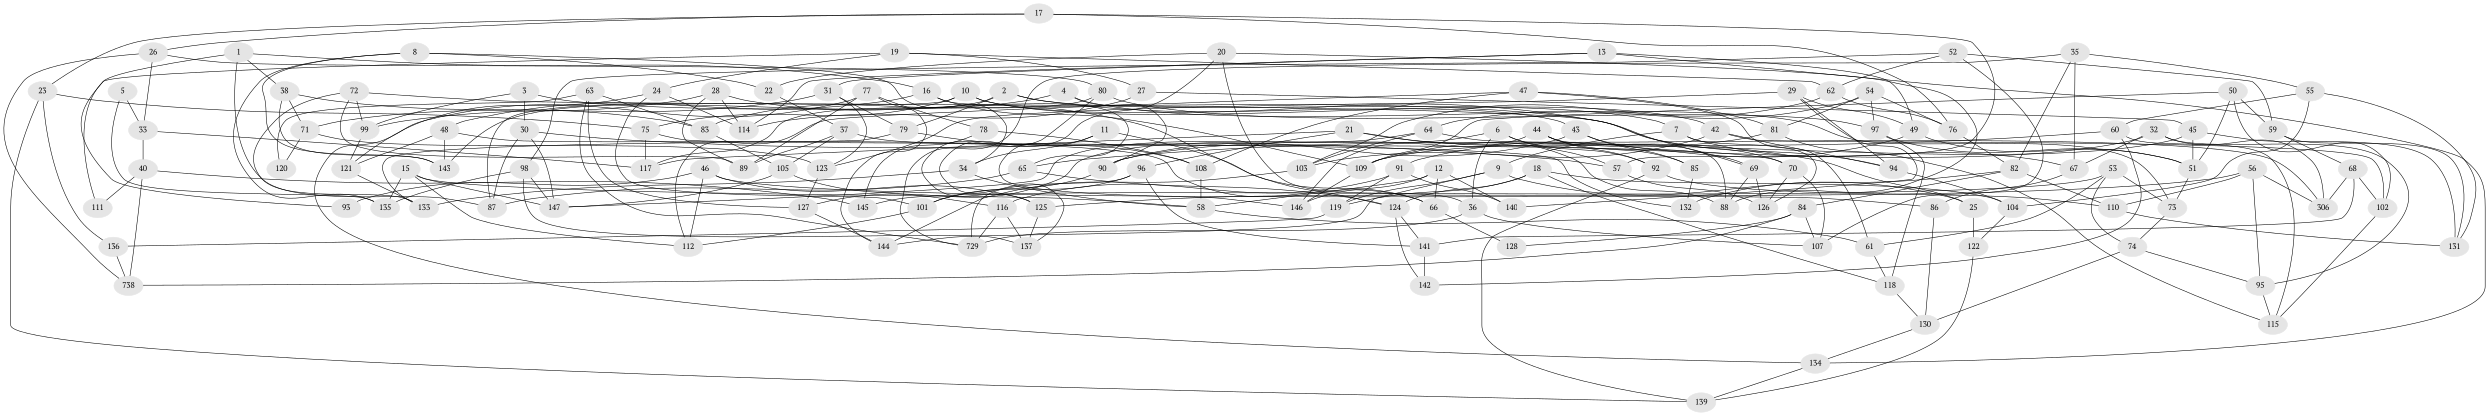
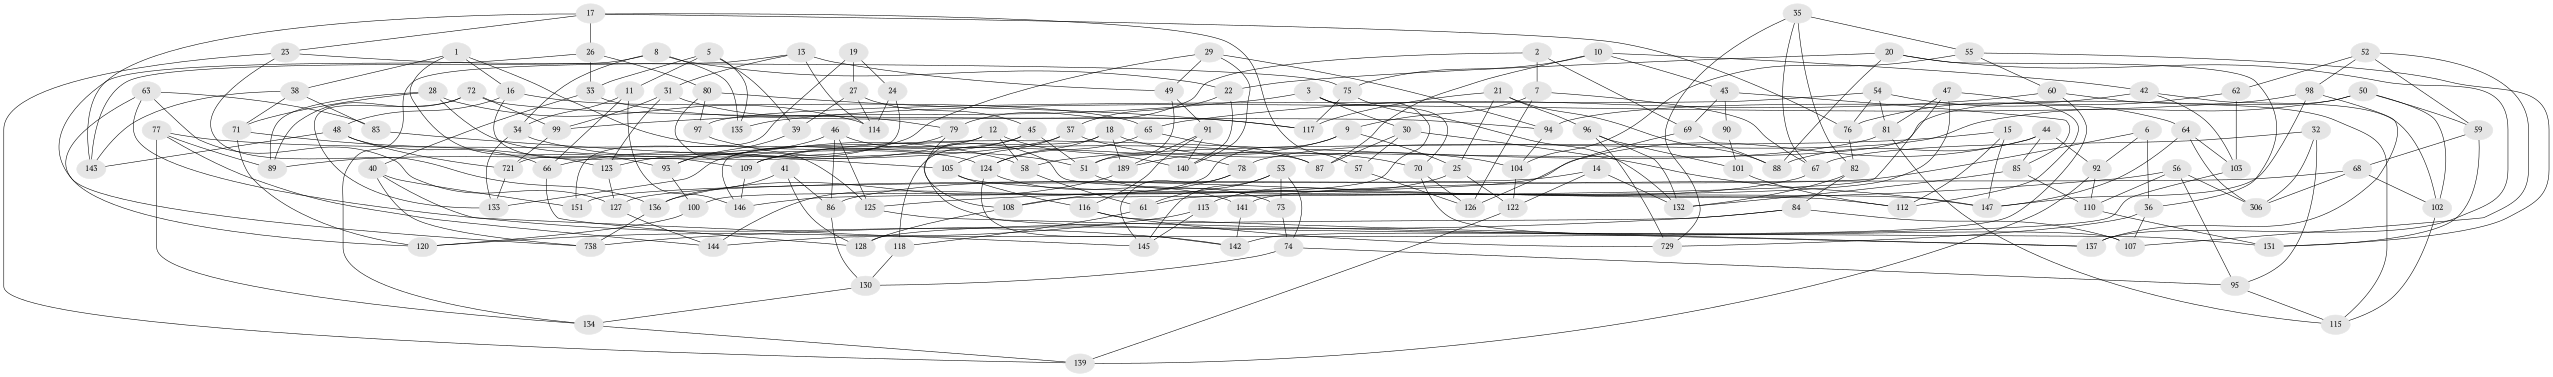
edge "19" -- "62": removed
edge "5" -- "11": added
node "4": removed
edge "50" -- "109": now "50" -- "78"
edge "2" -- "143": now "17" -- "143"
node "39": added
edge "22" -- "140": added
edge "32" -- "90": removed
edge "6" -- "57": removed
node "121": label "121" -> "721"
node "41": added
node "14": added
edge "15" -- "135": removed
edge "108" -- "58": now "108" -- "128"
edge "24" -- "101": removed
edge "82" -- "110": now "85" -- "110"
node "111": label "111" -> "151"
node "100": added
node "113": added
node "119": label "119" -> "189"
edge "97" -- "118": removed
edge "63" -- "729": now "63" -- "142"
edge "96" -- "141": now "96" -- "132"
